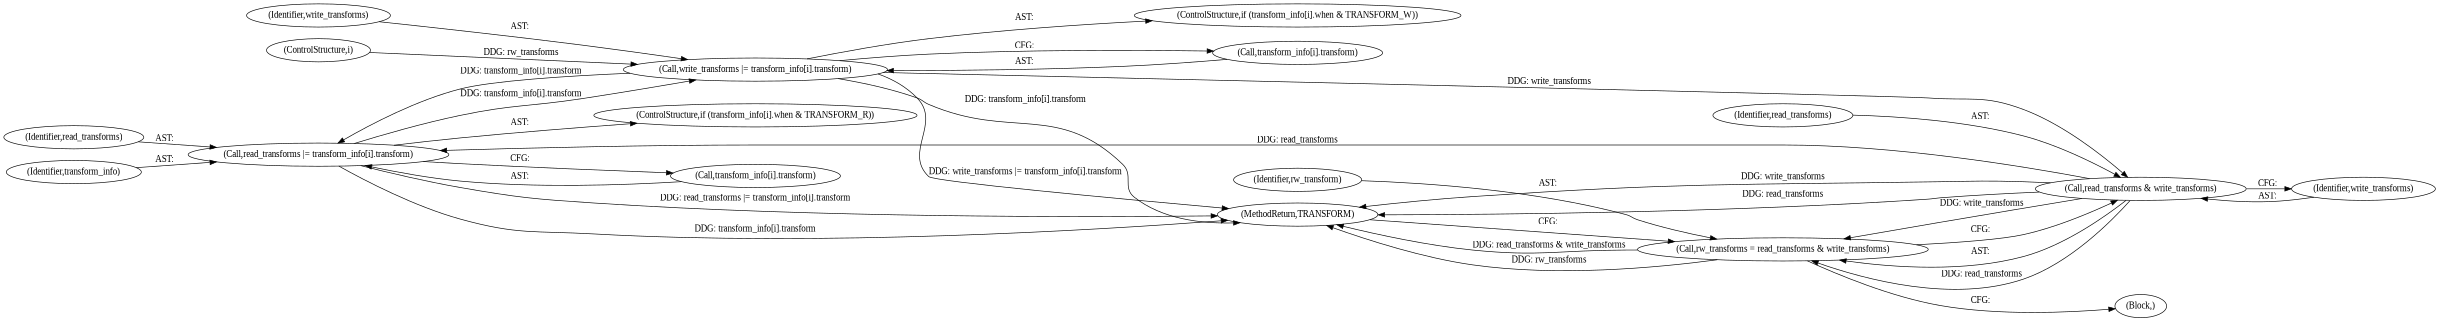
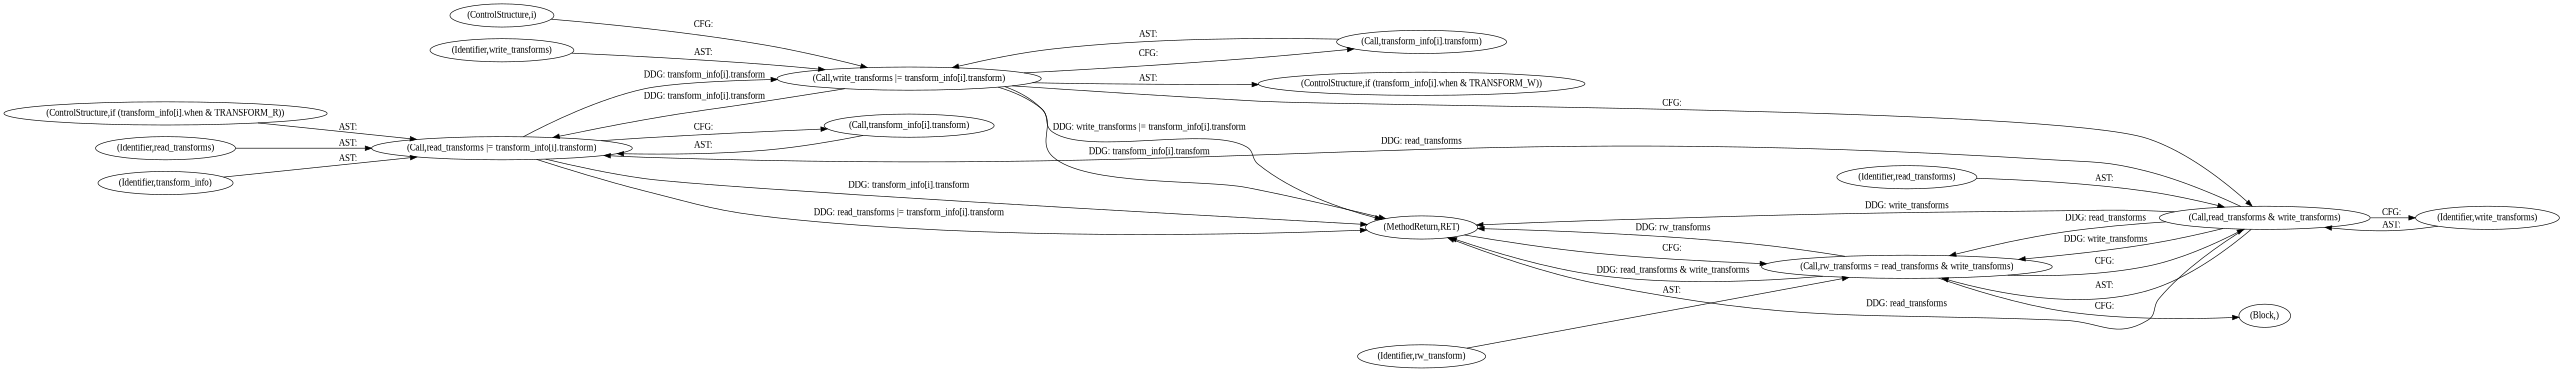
edge "(ControlStructure,i)" -> "(Call,write_transforms |= transform_info[i].transform)": label "DDG: rw_transforms" -> "CFG: "
edge "(Call,write_transforms |= transform_info[i].transform)" -> "(Call,read_transforms & write_transforms)": label "DDG: write_transforms" -> "CFG: "
edge "(Call,read_transforms |= transform_info[i].transform)" -> "(ControlStructure,if (transform_info[i].when & TRANSFORM_R))": reversed
node "(MethodReturn,TRANSFORM)": label "(MethodReturn,TRANSFORM)" -> "(MethodReturn,RET)"
